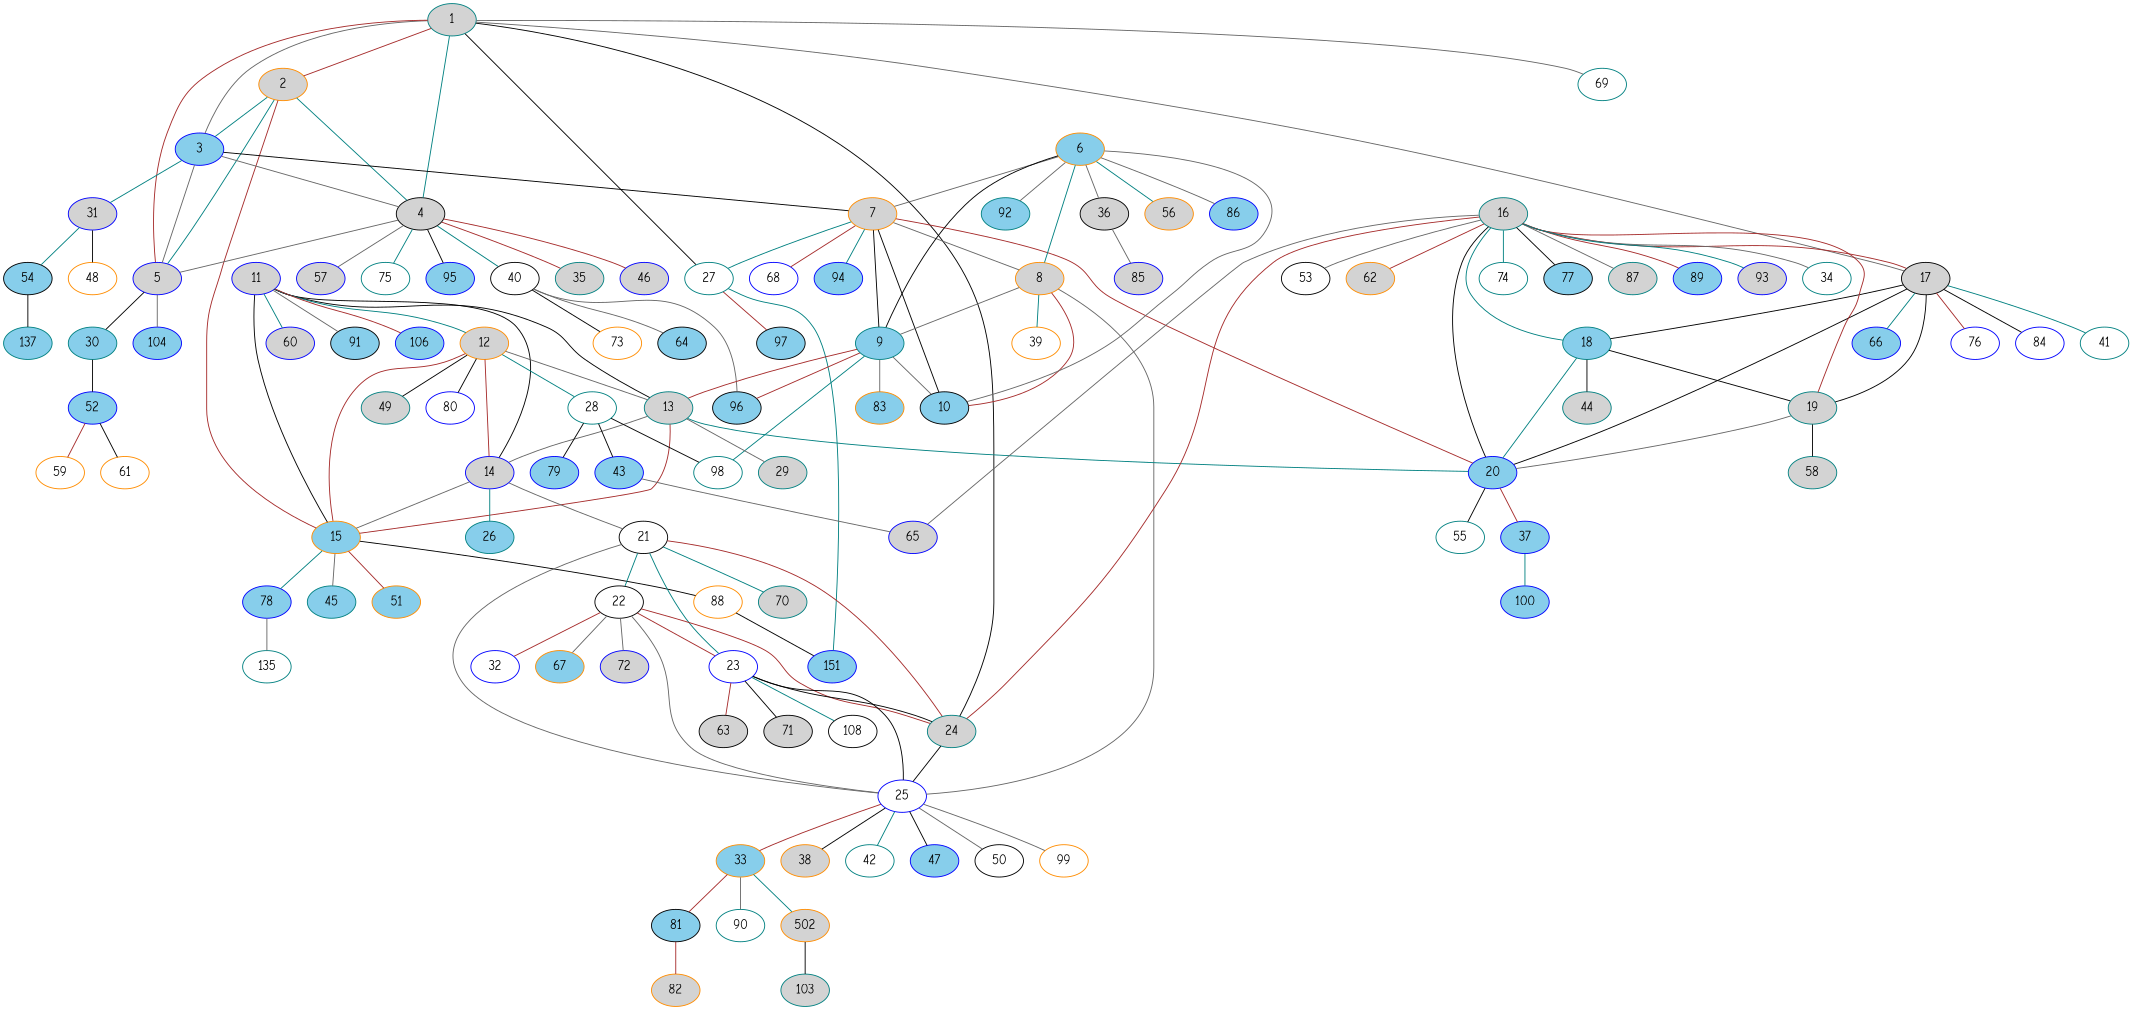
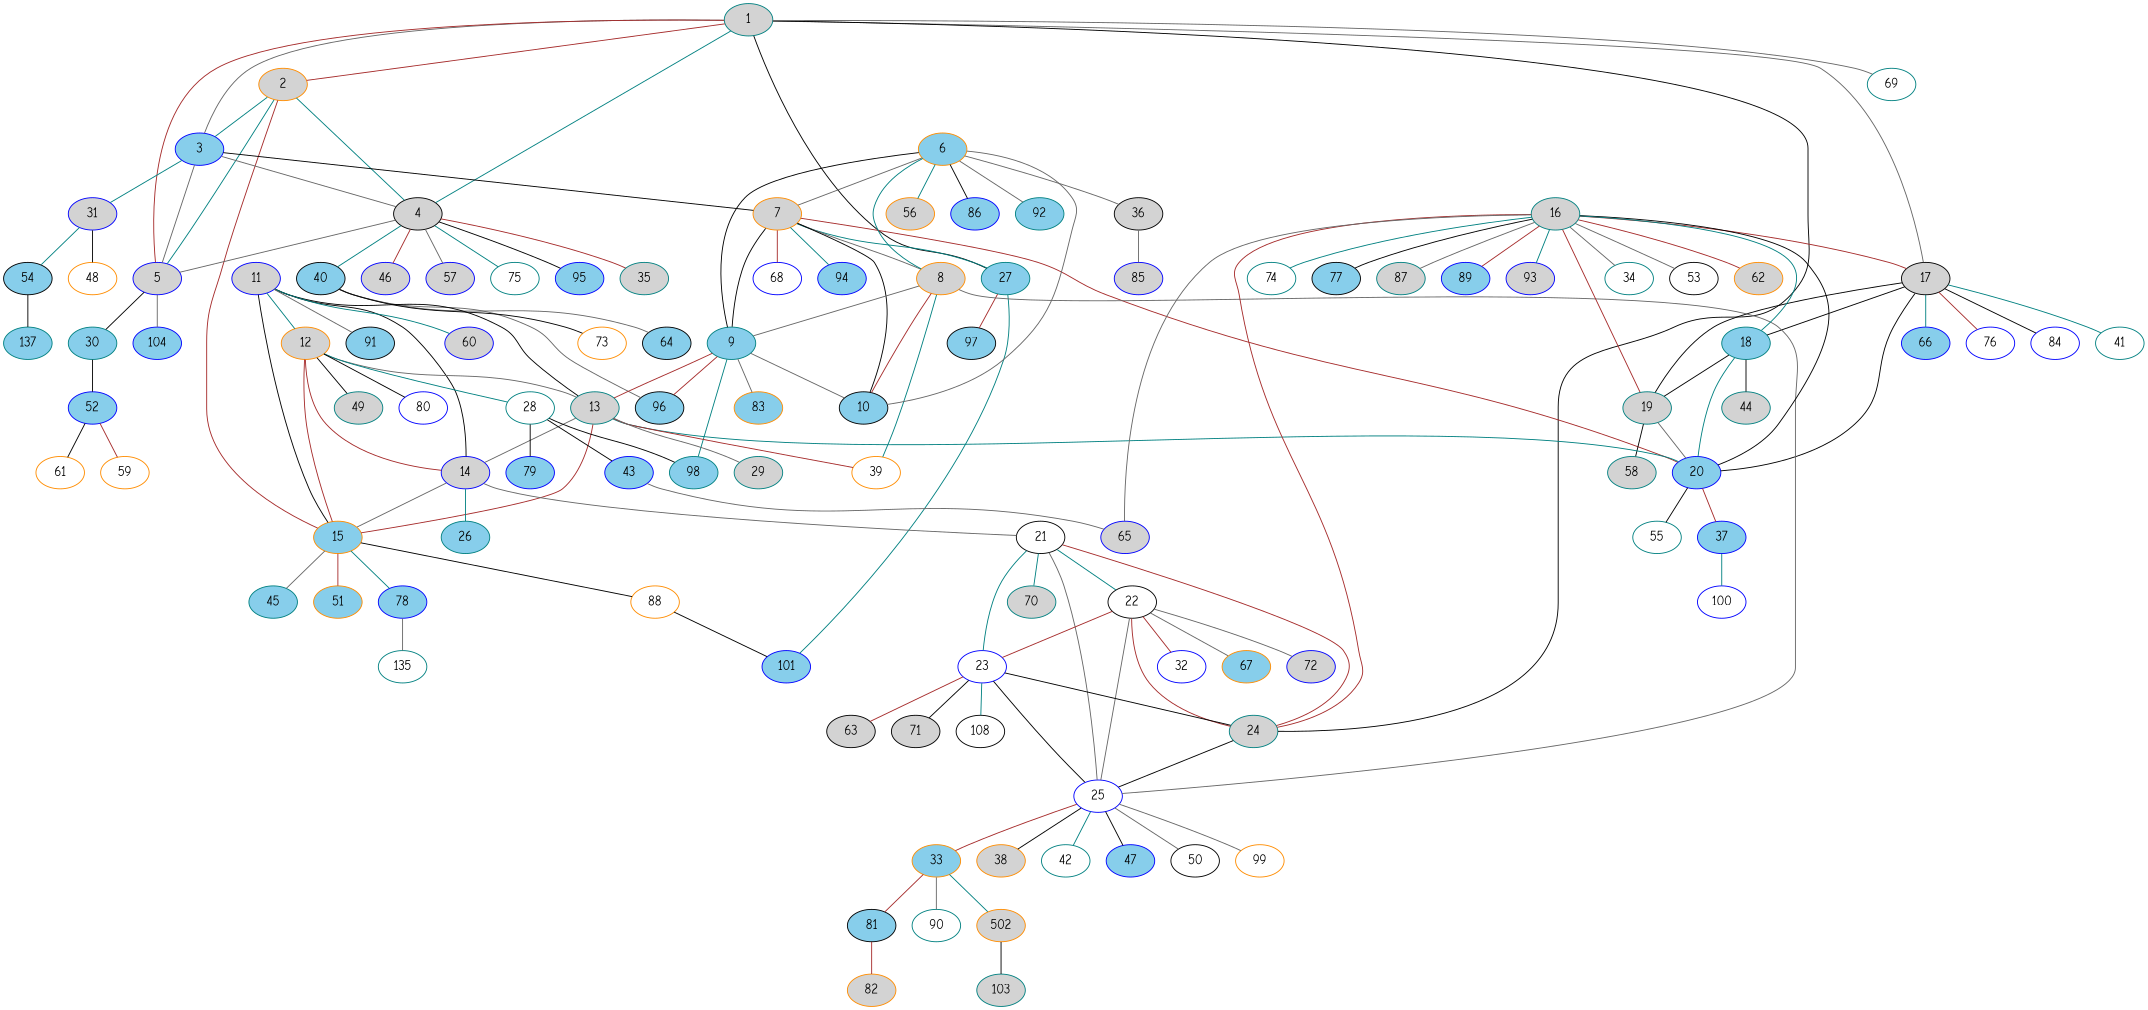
edge "6" -- "86": color gray40 -> black
node "40": fillcolor white -> skyblue
node "27": fillcolor white -> skyblue
node "106": removed
edge "13" -- "39": added
node "98": fillcolor white -> skyblue
node "100": fillcolor skyblue -> white
node "151": label "151" -> "101"
